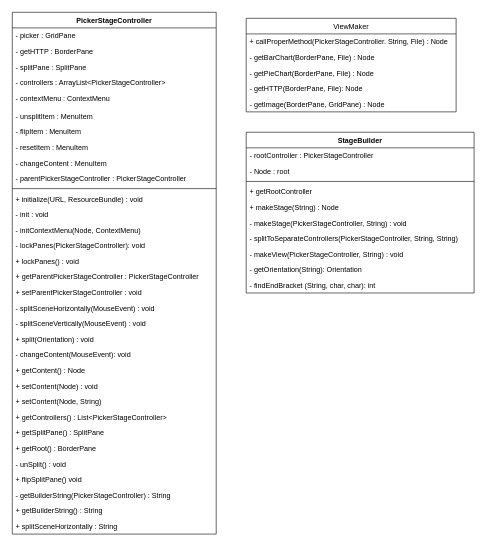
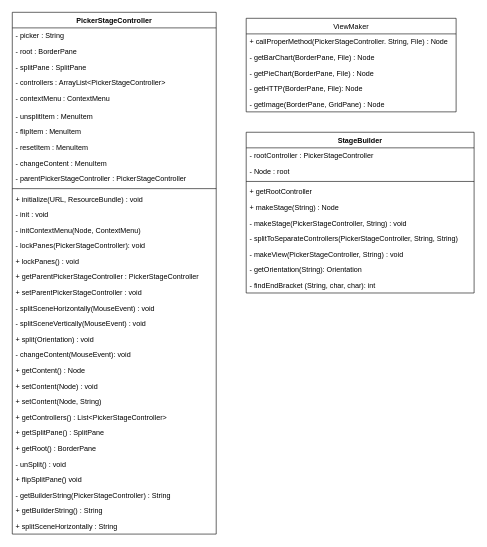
node "- picker : GridPane": label "- picker : GridPane" -> "- picker : String"
node "- getHTTP : BorderPane": label "- getHTTP : BorderPane" -> "- root : BorderPane"
